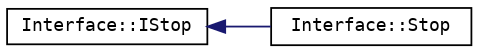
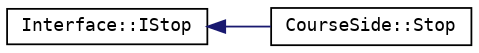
node "Interface::Stop": label "Interface::Stop" -> "CourseSide::Stop"
